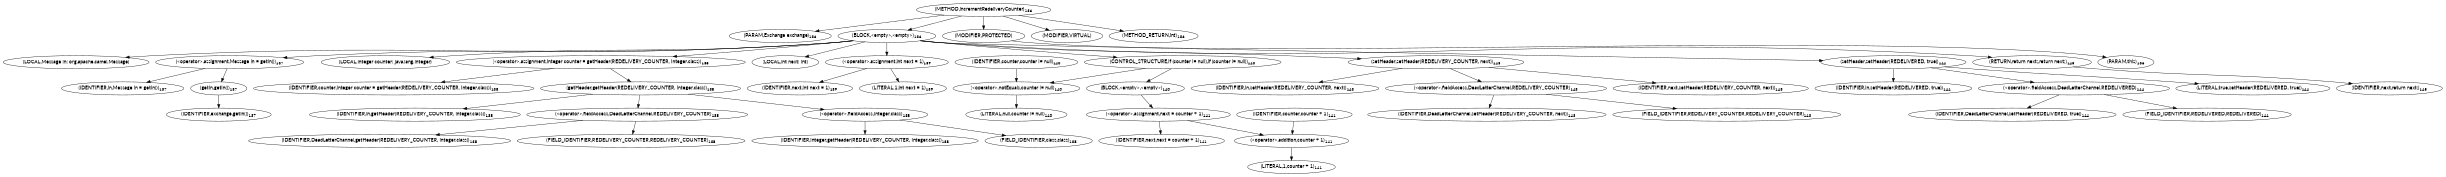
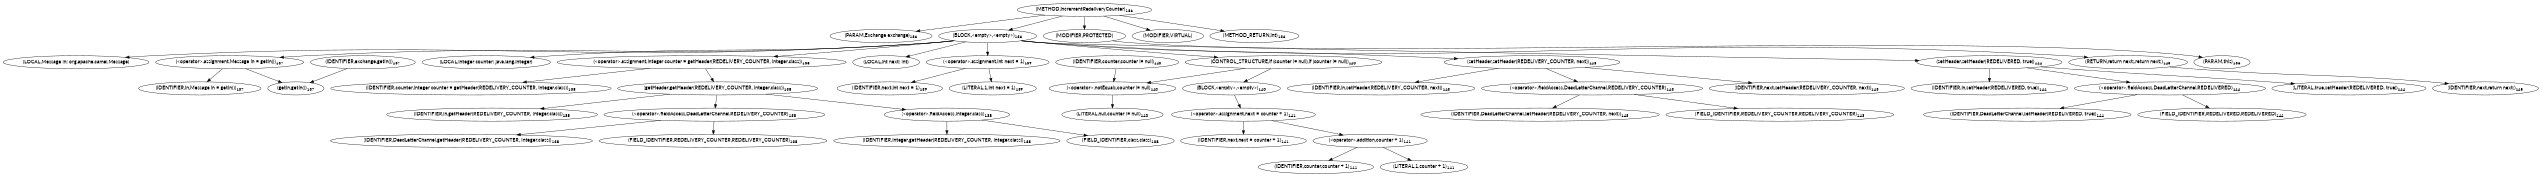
edge "(getIn,getIn())" -> "(IDENTIFIER,exchange,getIn())": reversed
edge "(IDENTIFIER,counter,counter + 1)" -> "(<operator>.addition,counter + 1)": reversed
